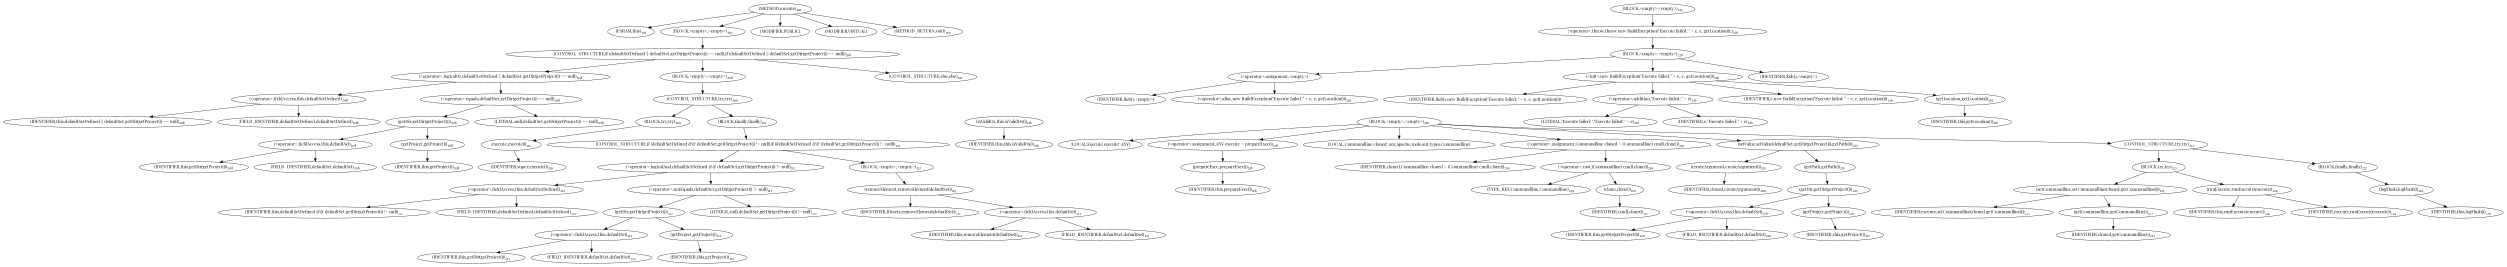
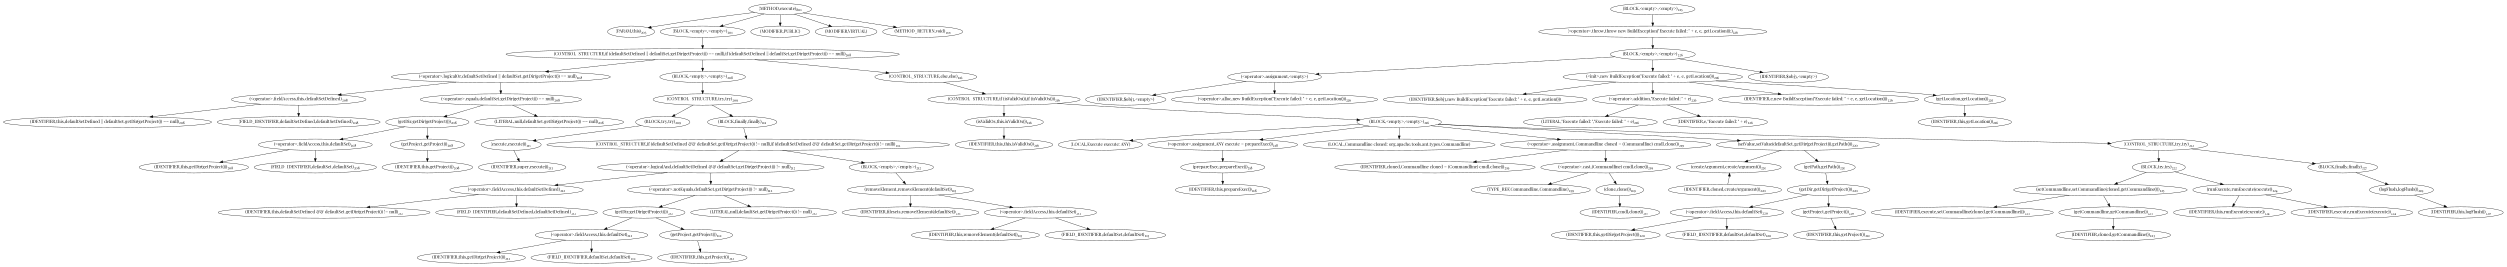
node "(METHOD,execute)": text "201" -> "801"
node "(PARAM,this)": text "201" -> "203"
node "(CONTROL_STRUCTURE,if (isValidOs()),if (isValidOs()))": added
node "(IDENTIFIER,super,execute())": text "210" -> "213"
edge "(createArgument,createArgument())" -> "(IDENTIFIER,cloned,createArgument())": reversed
node "(IDENTIFIER,cloned,createArgument())": text "200" -> "220"
